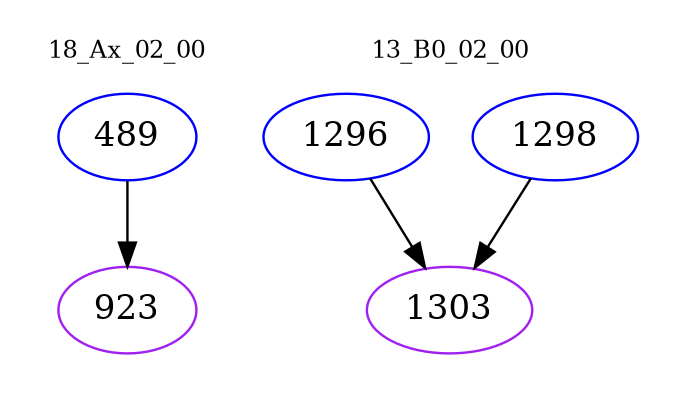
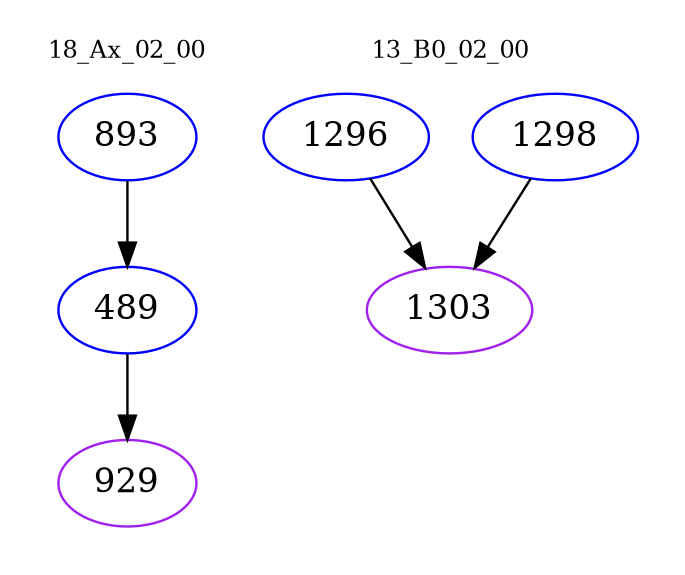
node "893": added
node "923": label "923" -> "929"
